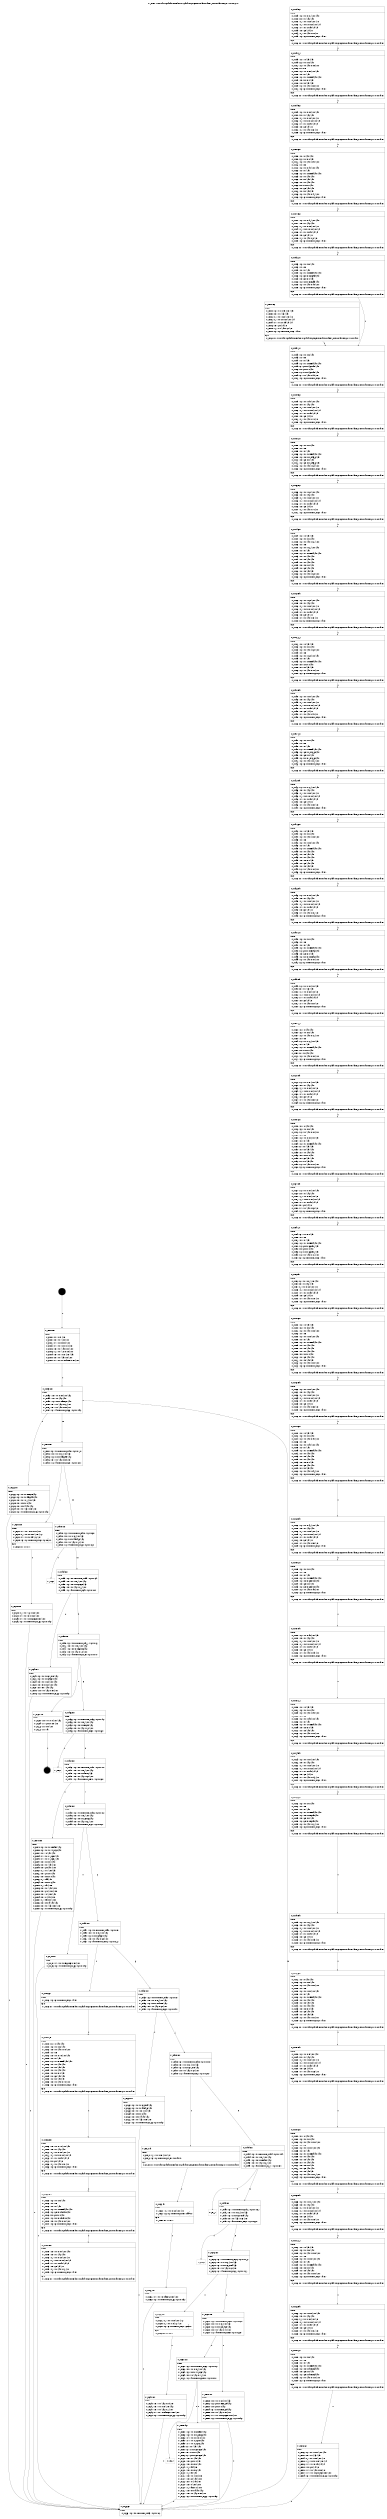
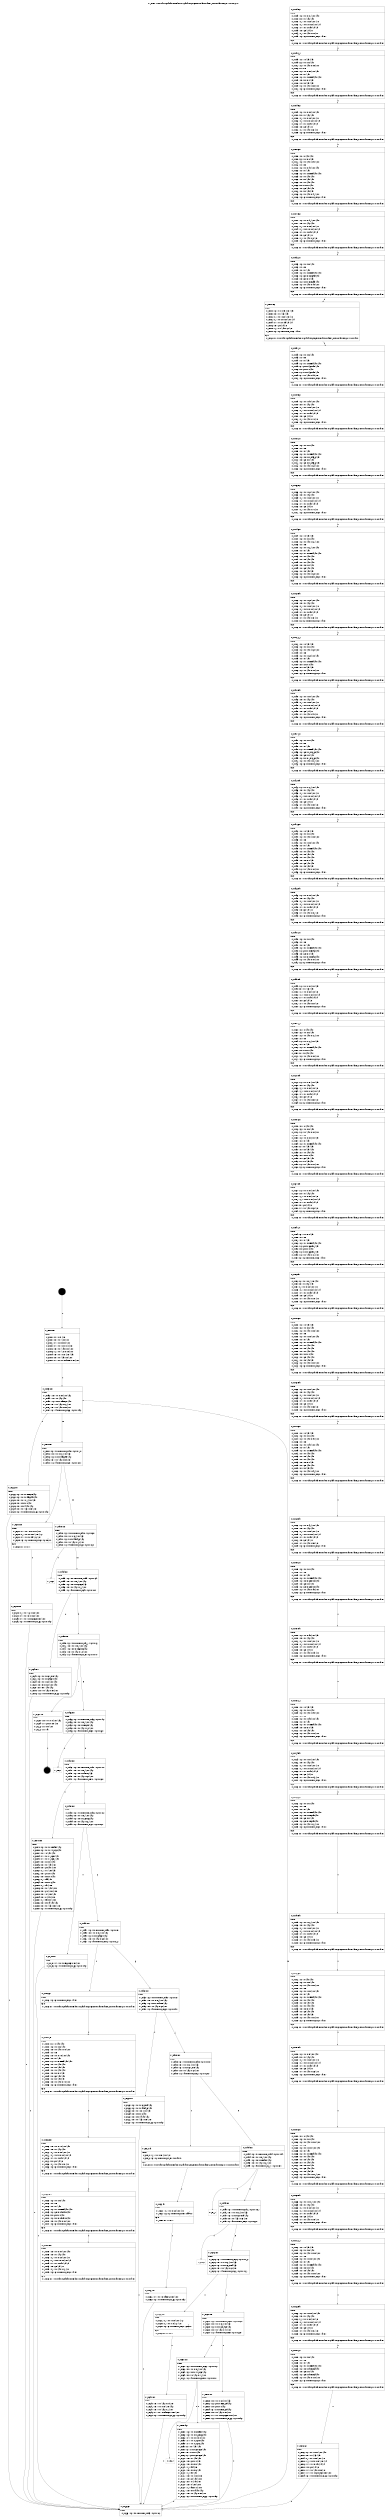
edge "0x401c95 [40]" -> "0x401ce1 [40]": now "0x401c95 [40]" -> "0x401cbd [36]"
